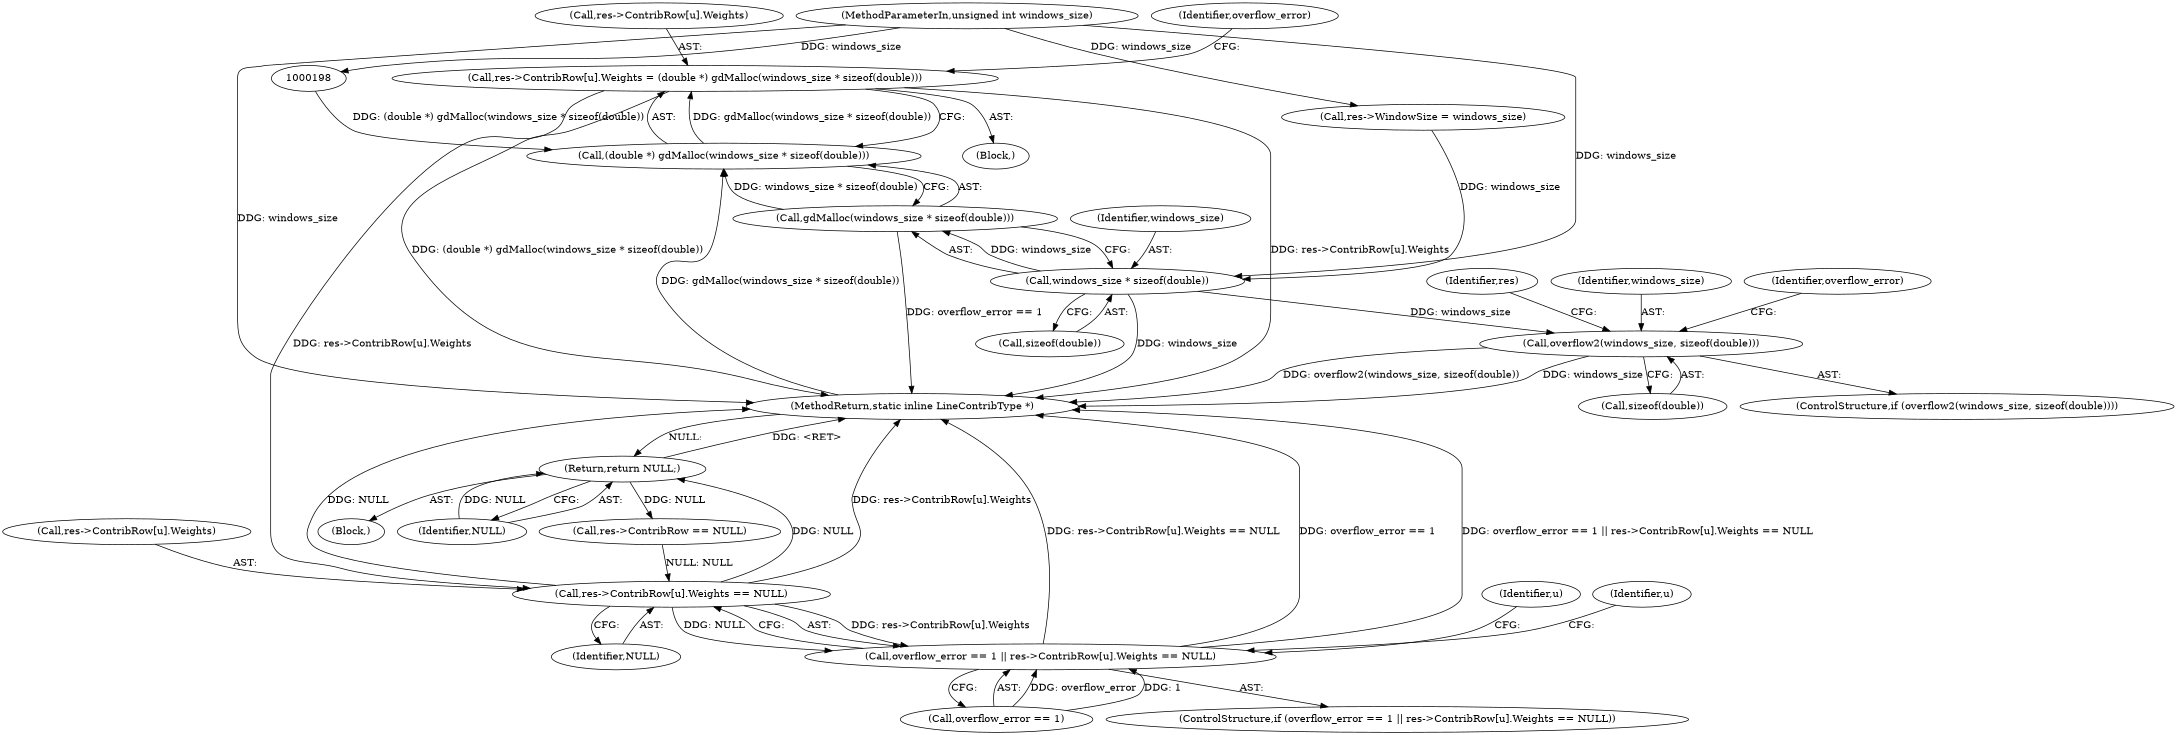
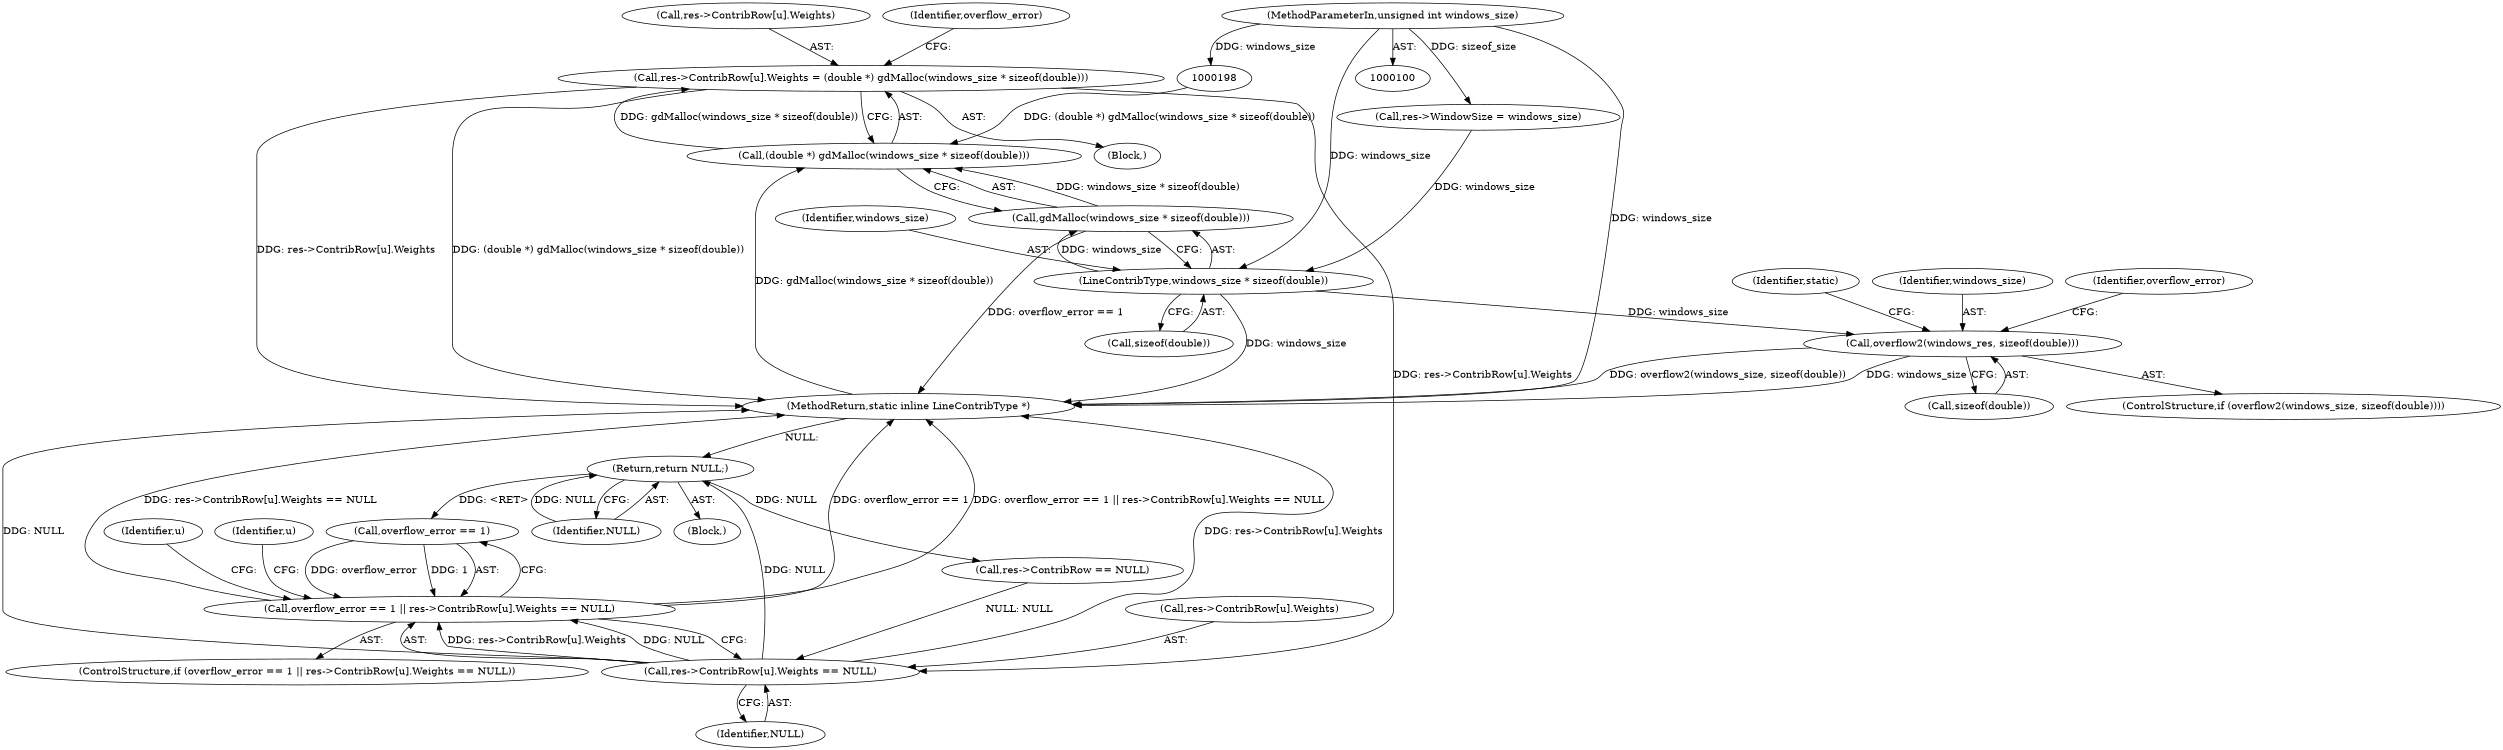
edge "(MethodParameterIn,unsigned int windows_size)" -> "(Call,res->WindowSize = windows_size)": label "DDG: windows_size" -> "DDG: sizeof_size"
node "1000100": added
node "(Call,windows_size * sizeof(double))": label "(Call,windows_size * sizeof(double))" -> "(LineContribType,windows_size * sizeof(double))"
node "(Identifier,res)": label "(Identifier,res)" -> "(Identifier,static)"
node "(Call,overflow2(windows_size, sizeof(double)))": label "(Call,overflow2(windows_size, sizeof(double)))" -> "(Call,overflow2(windows_res, sizeof(double)))"
edge "(Return,return NULL;)" -> "(MethodReturn,static inline LineContribType *)": now "(Return,return NULL;)" -> "(Call,overflow_error == 1)"
